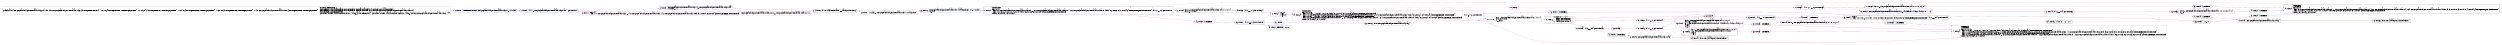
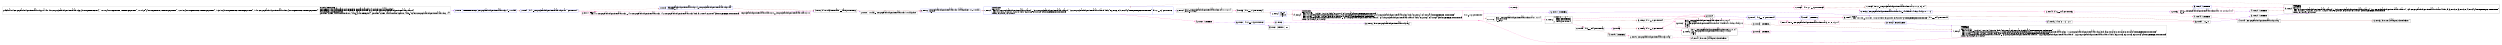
node "50: 0x006a": text "SYNTHETIC" -> "INCONSISTENT"
node "39: 0x00c7": text "return" -> "new"
